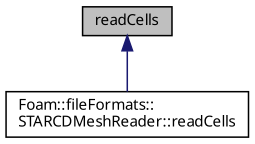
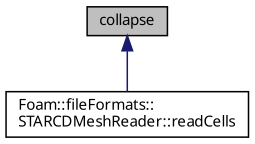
node "readCells": label "readCells" -> "collapse"
